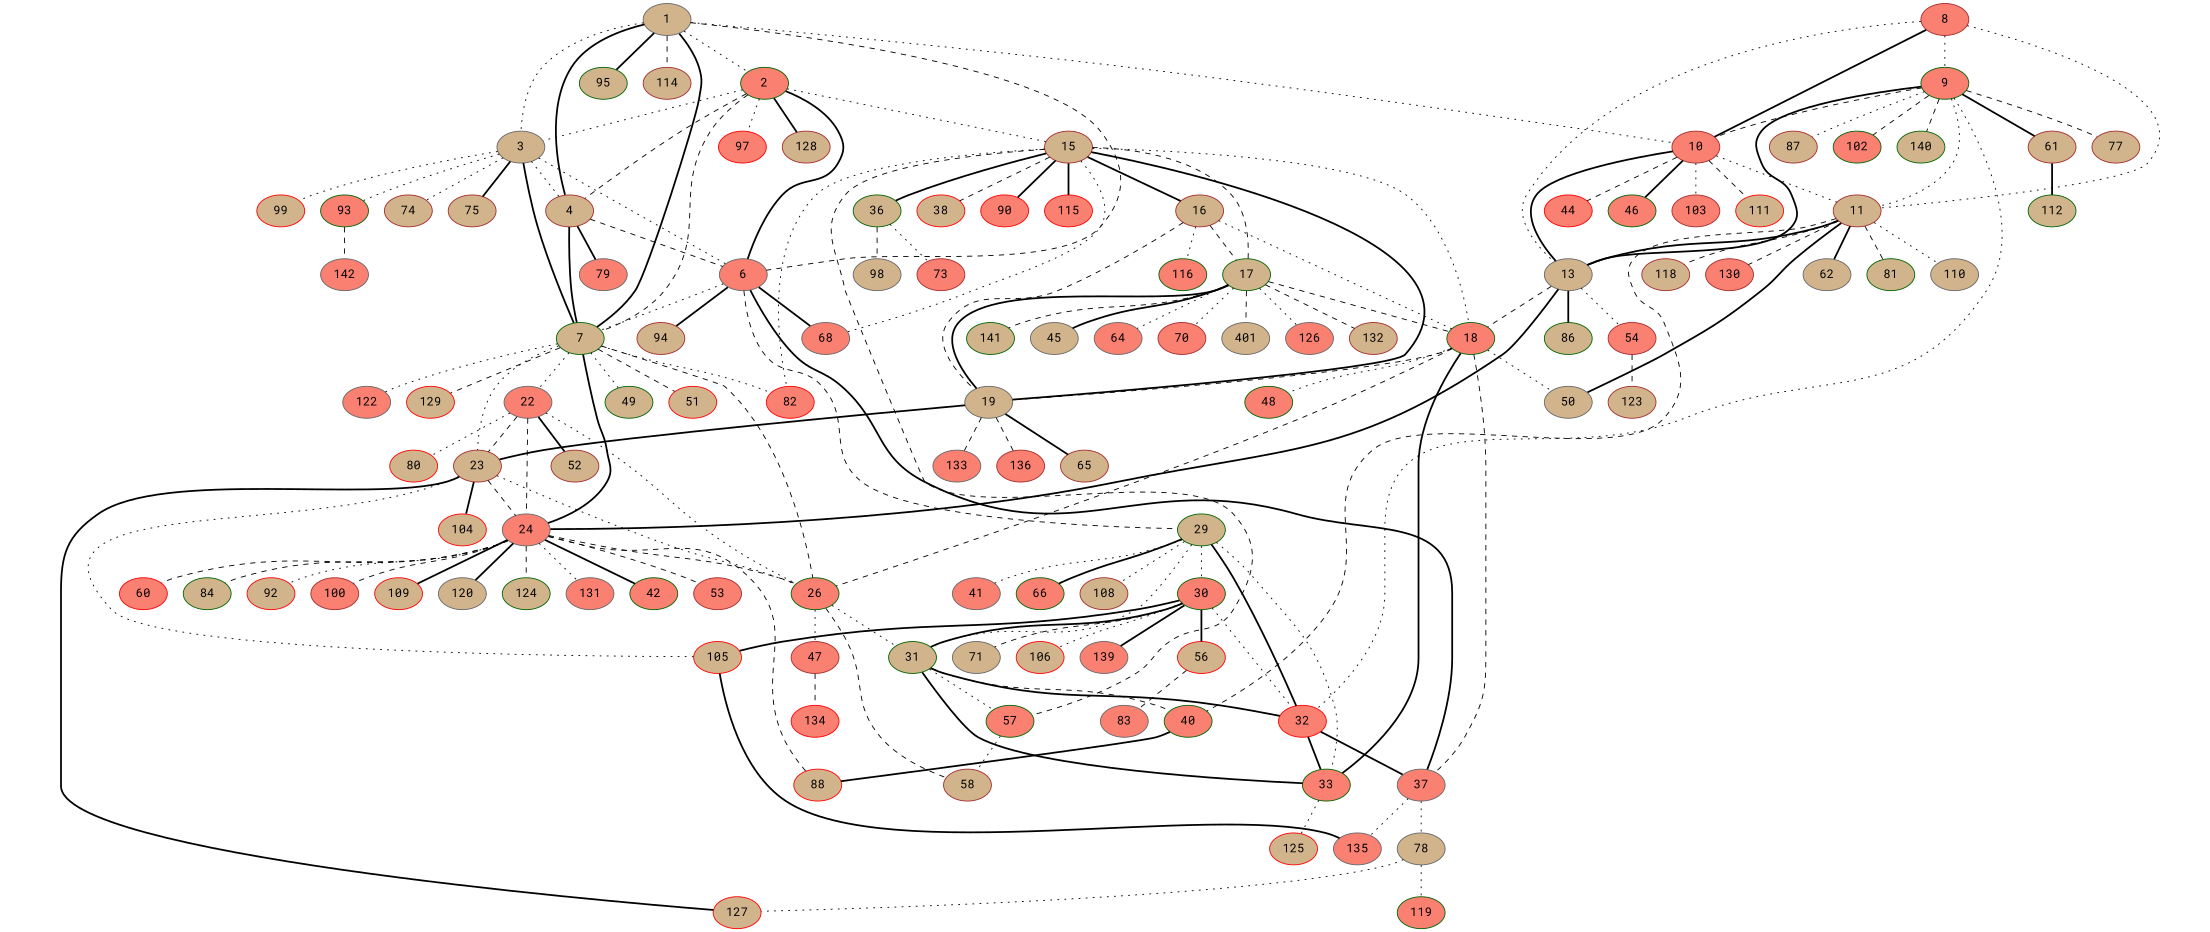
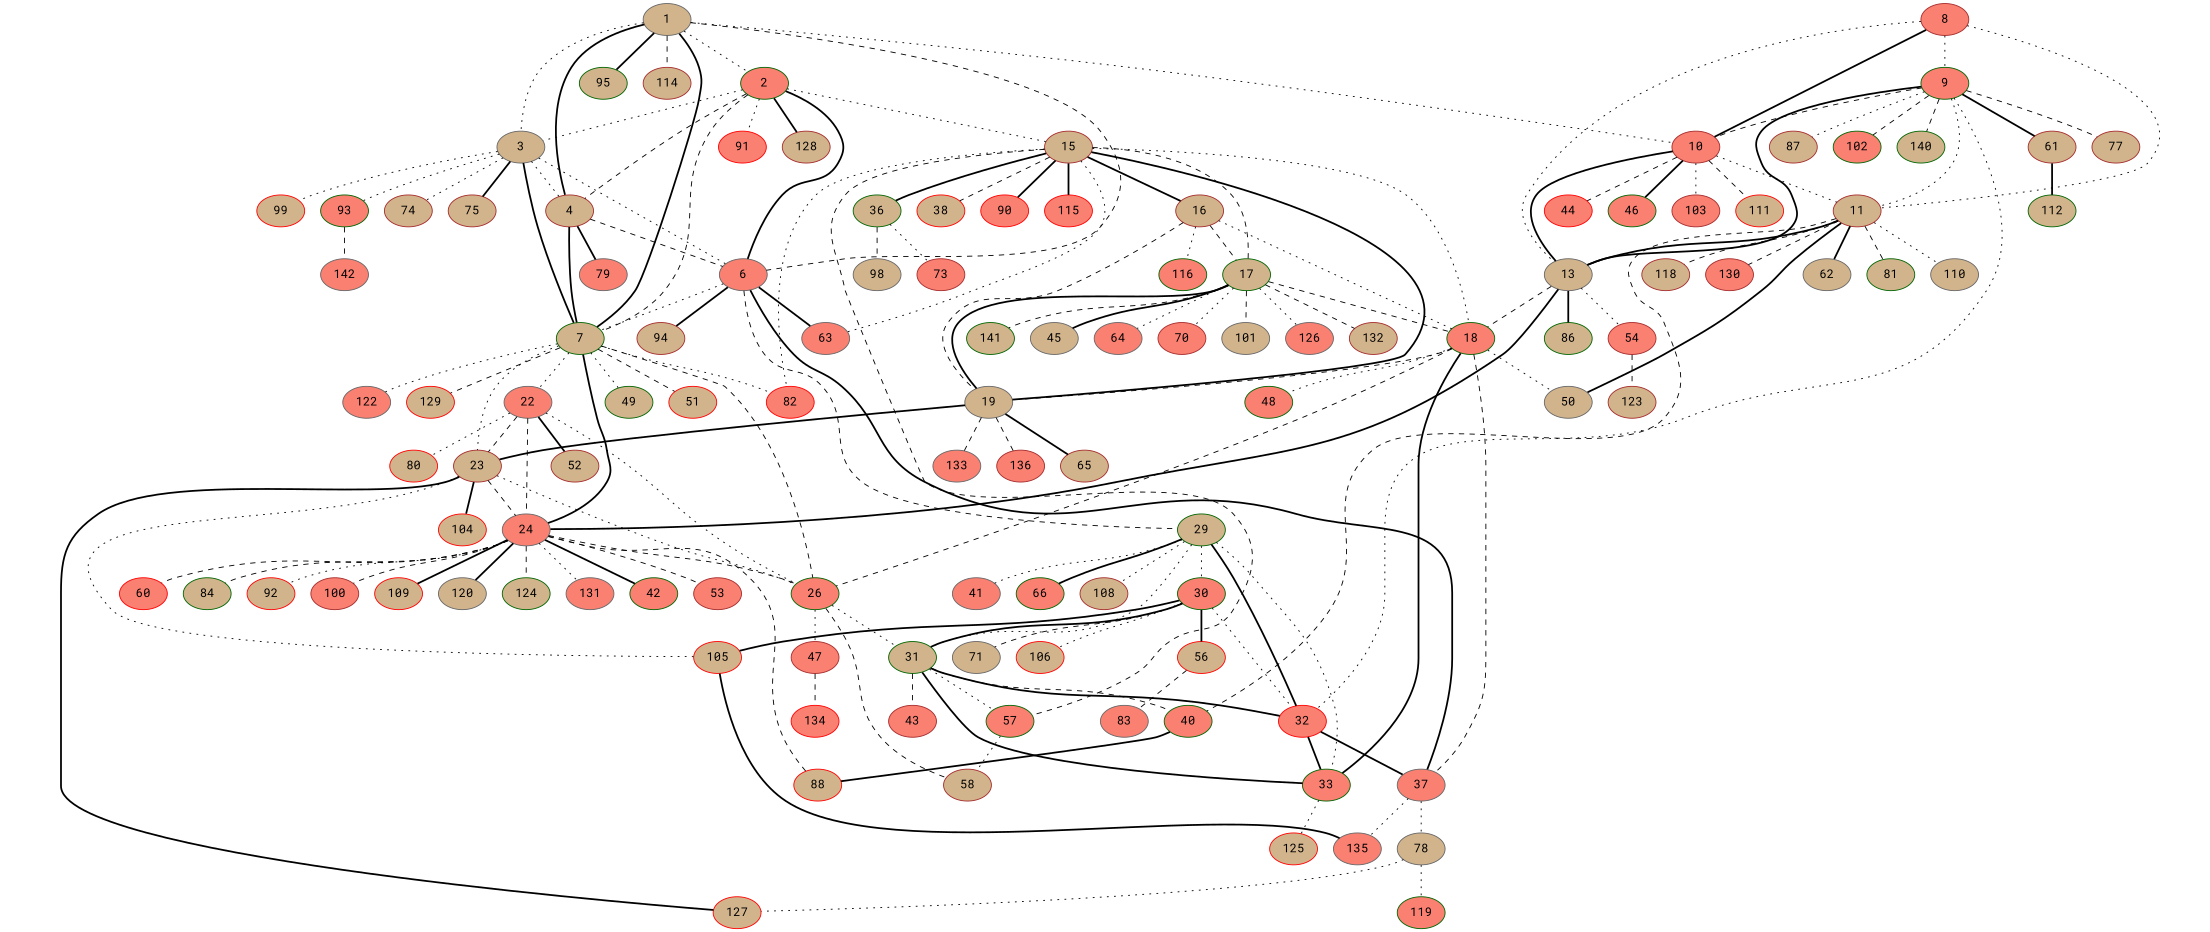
node "97": label "97" -> "91"
node "68": label "68" -> "63"
node "401": label "401" -> "101"
node "139": removed
node "43": added
